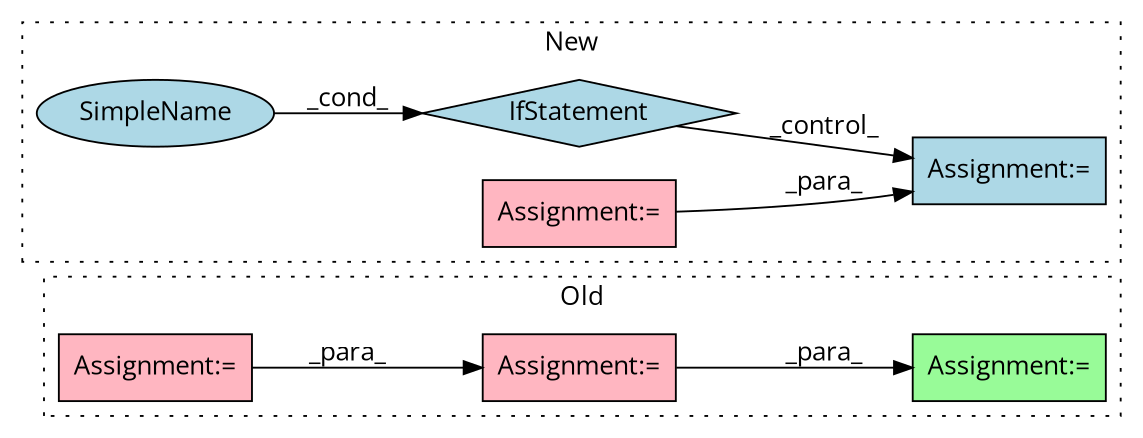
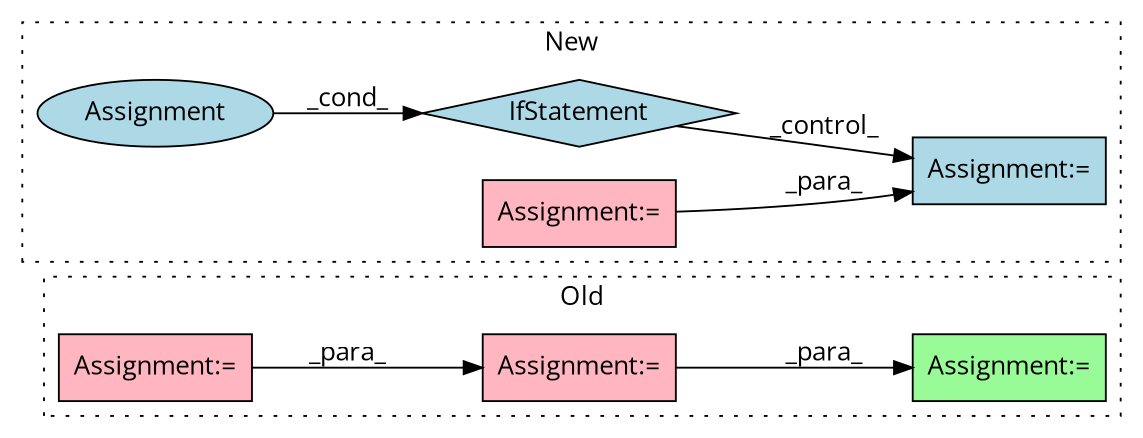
node "SimpleName": label "SimpleName" -> "Assignment"
